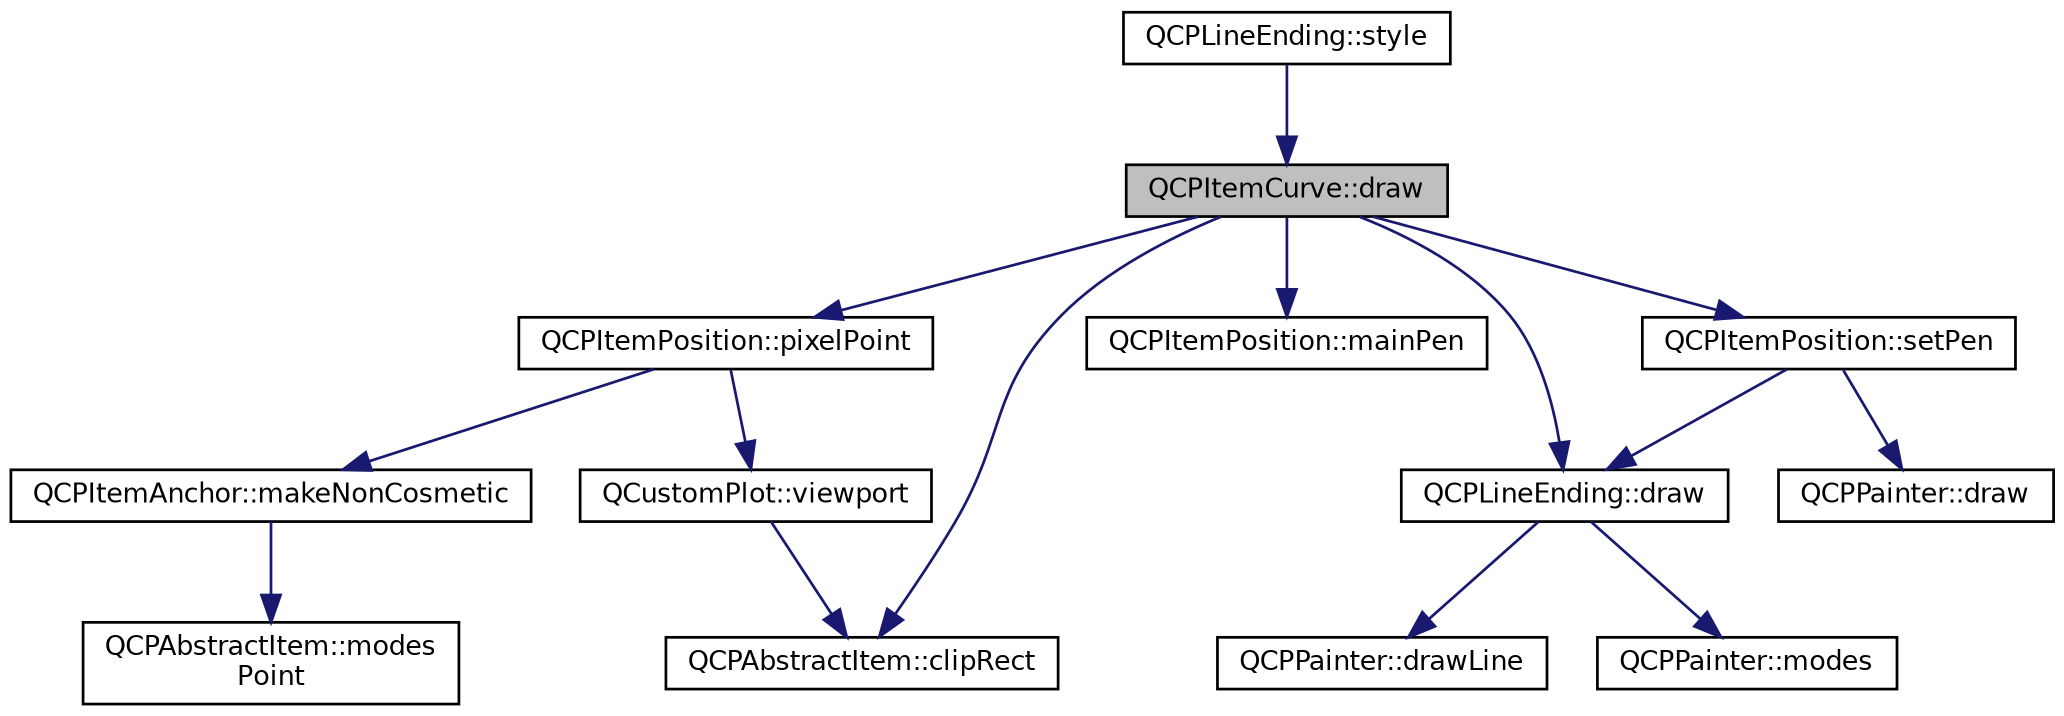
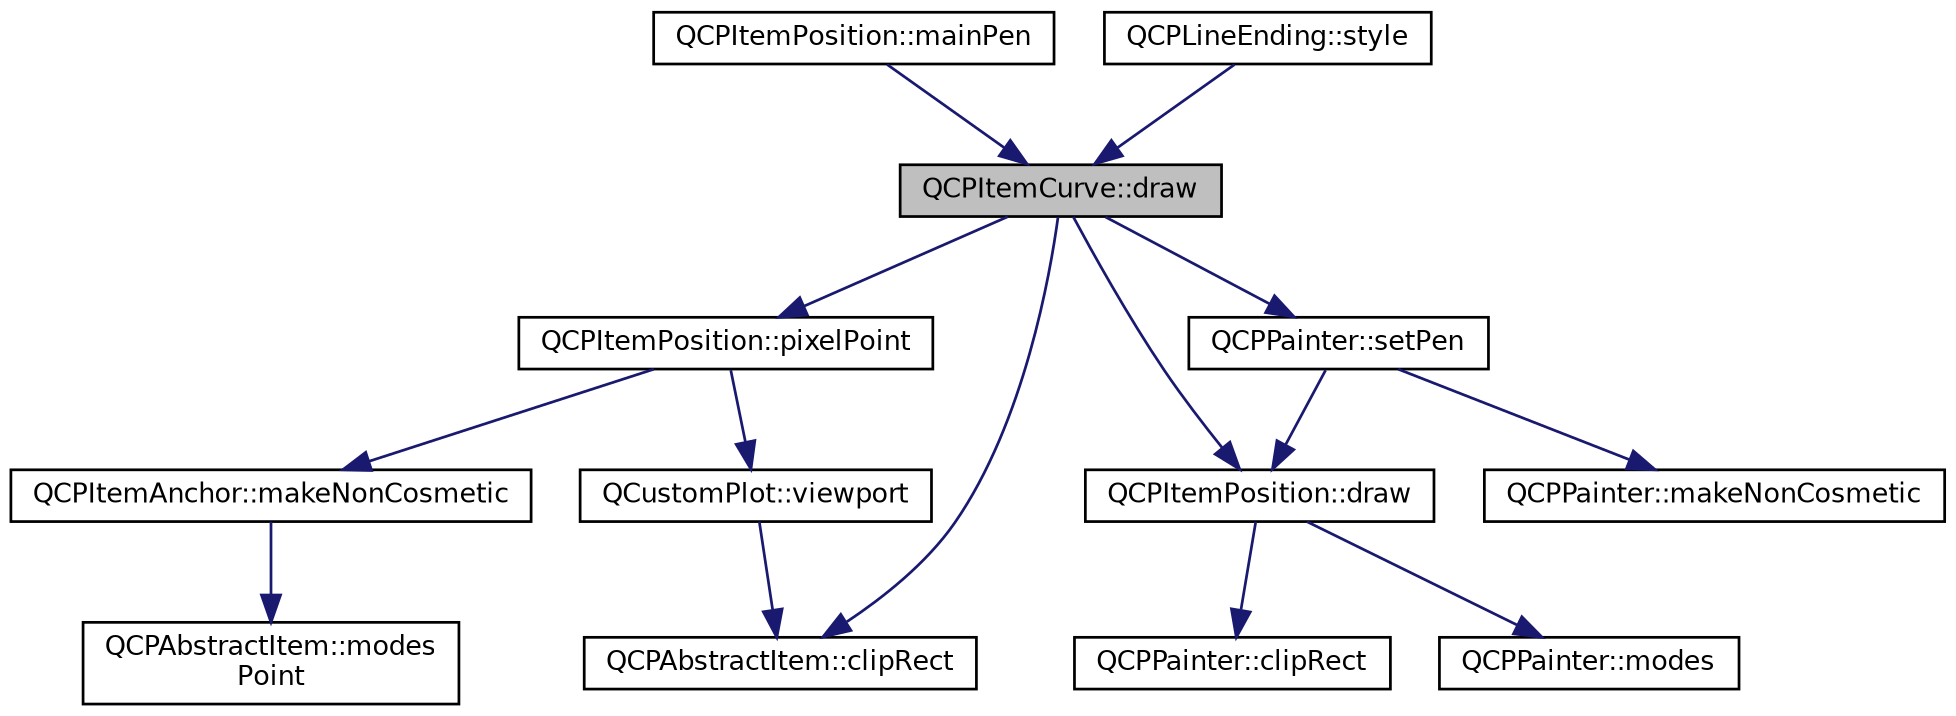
edge "QCPItemCurve::draw" -> "QCPItemPosition::mainPen": reversed
node "QCPItemPosition::setPen": label "QCPItemPosition::setPen" -> "QCPPainter::setPen"
node "QCPLineEnding::draw": label "QCPLineEnding::draw" -> "QCPItemPosition::draw"
node "QCPPainter::draw": label "QCPPainter::draw" -> "QCPPainter::makeNonCosmetic"
node "QCPPainter::drawLine": label "QCPPainter::drawLine" -> "QCPPainter::clipRect"
